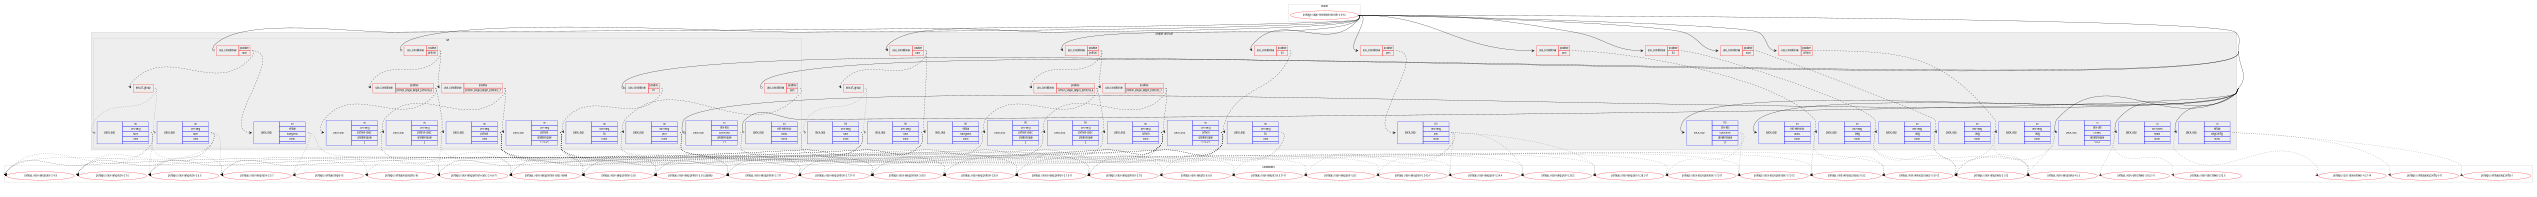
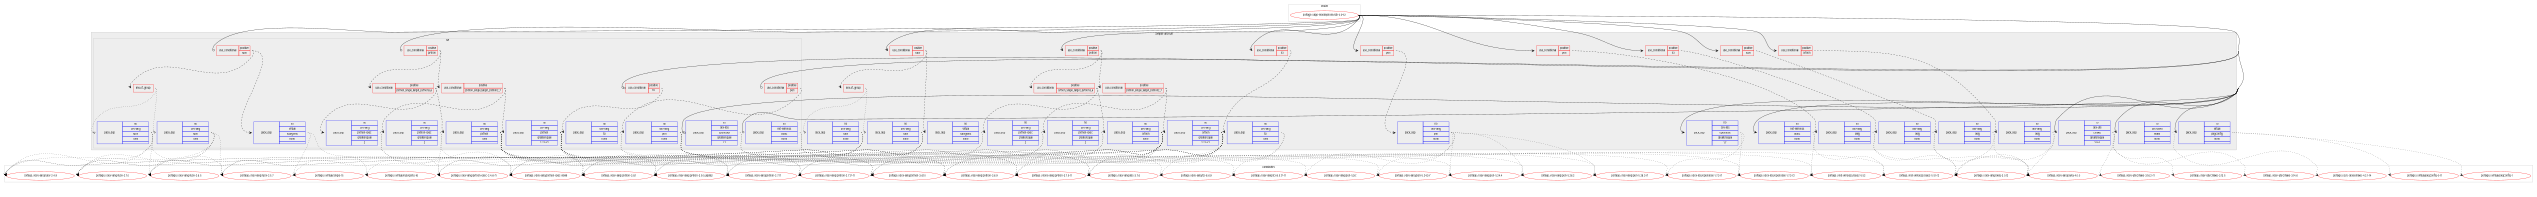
node "portage://dev-lang/python-3.7.6": label "portage://dev-lang/python-3.7.6" -> "portage://dev-lang/libs-3.7.6"
node "portage://dev-util/cmake-3.14.6": added
